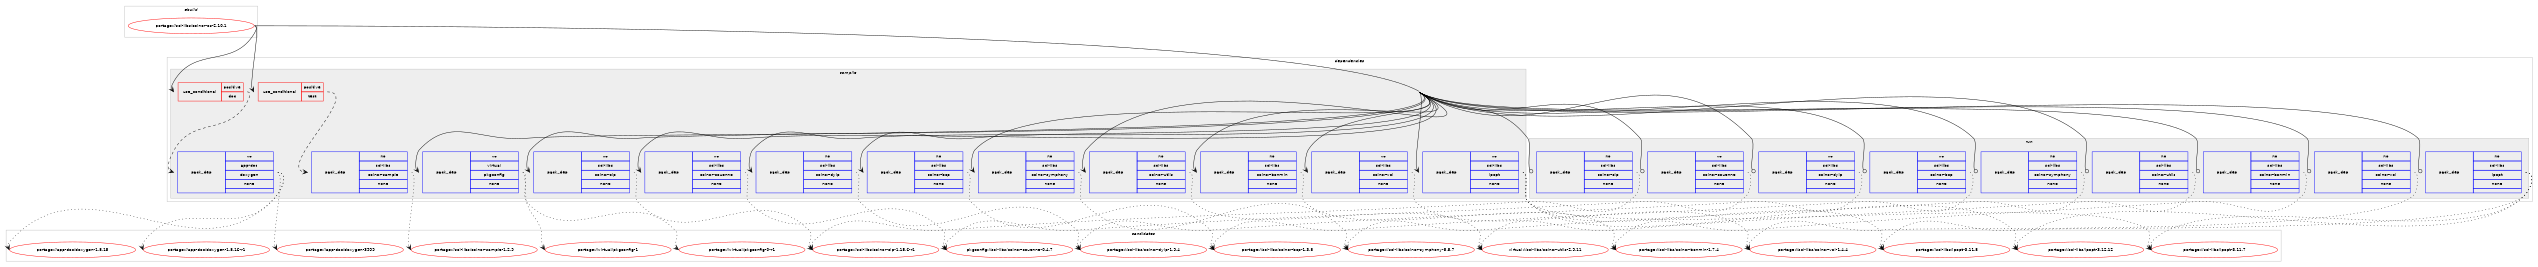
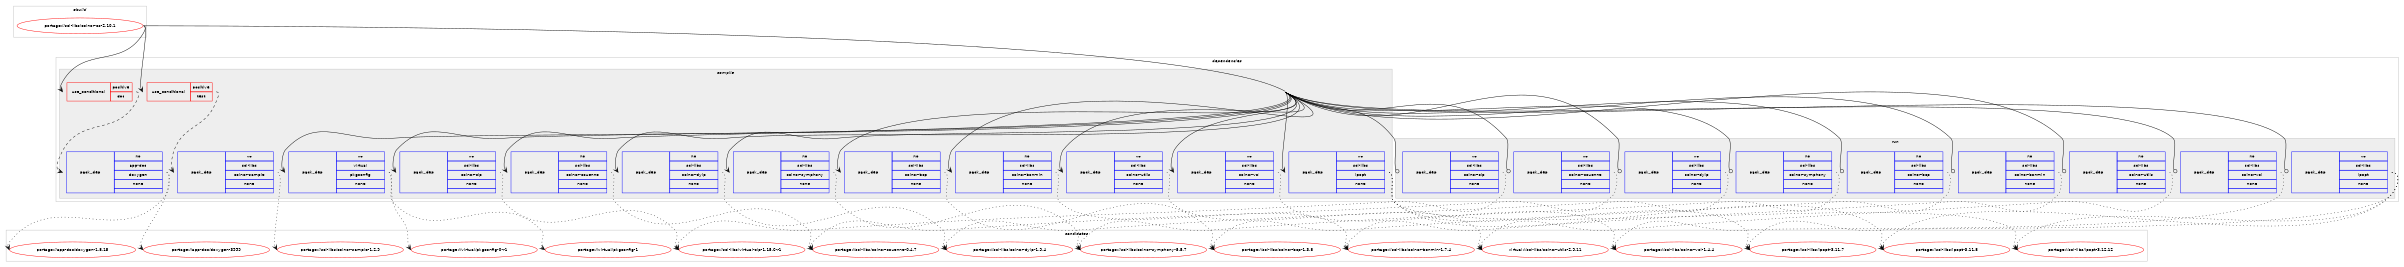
node "portage://app-doc/doxygen-1.8.16-r1": removed
node "portage://sci-libs/coinor-clp-1.15.6-r1": label "portage://sci-libs/coinor-clp-1.15.6-r1" -> "portage://sci-libs/virtual-clp-1.15.6-r1"
node "pkgconfig://sci-libs/coinor-couenne-0.4.7": label "pkgconfig://sci-libs/coinor-couenne-0.4.7" -> "portage://sci-libs/coinor-couenne-0.4.7"
